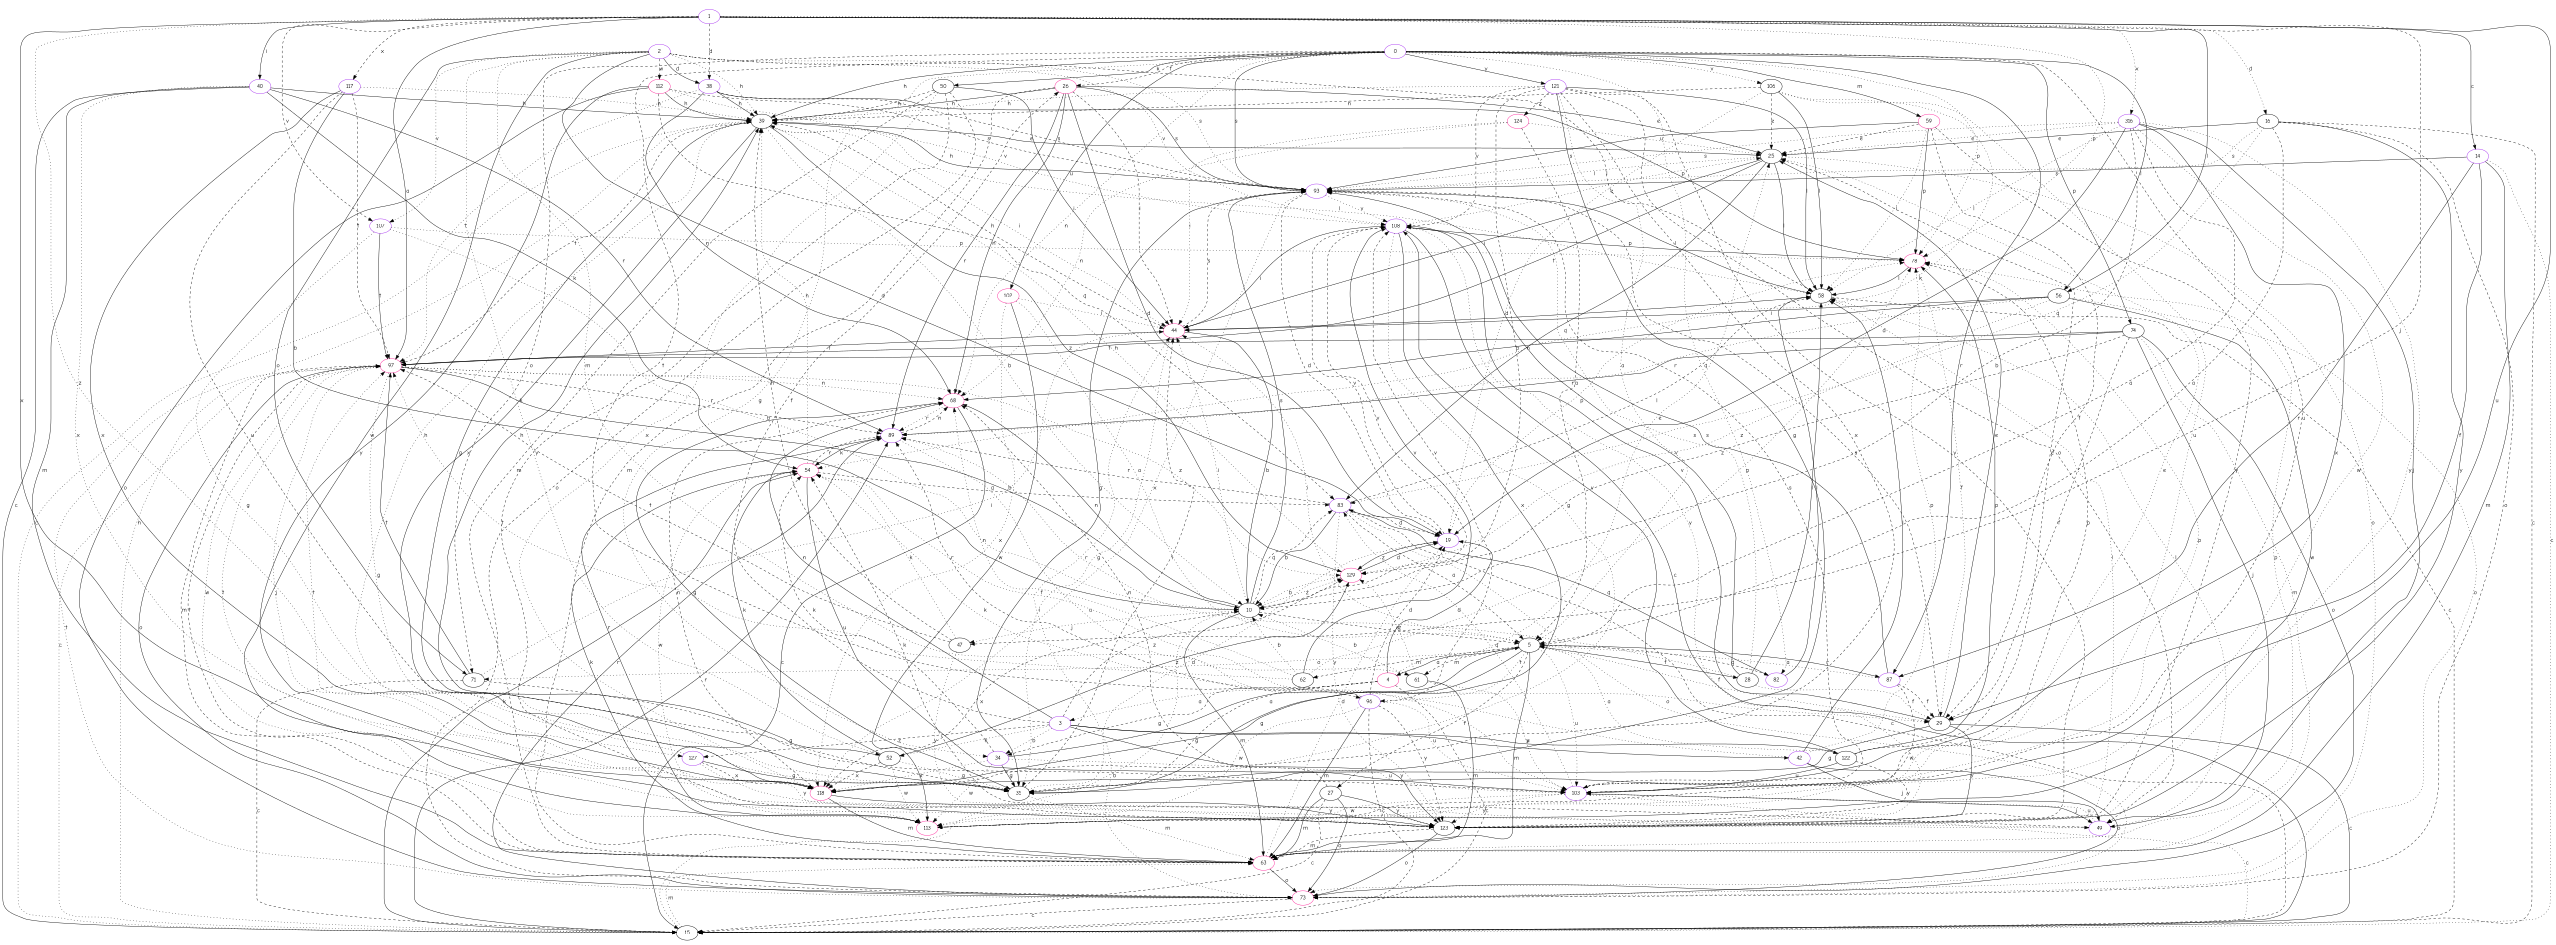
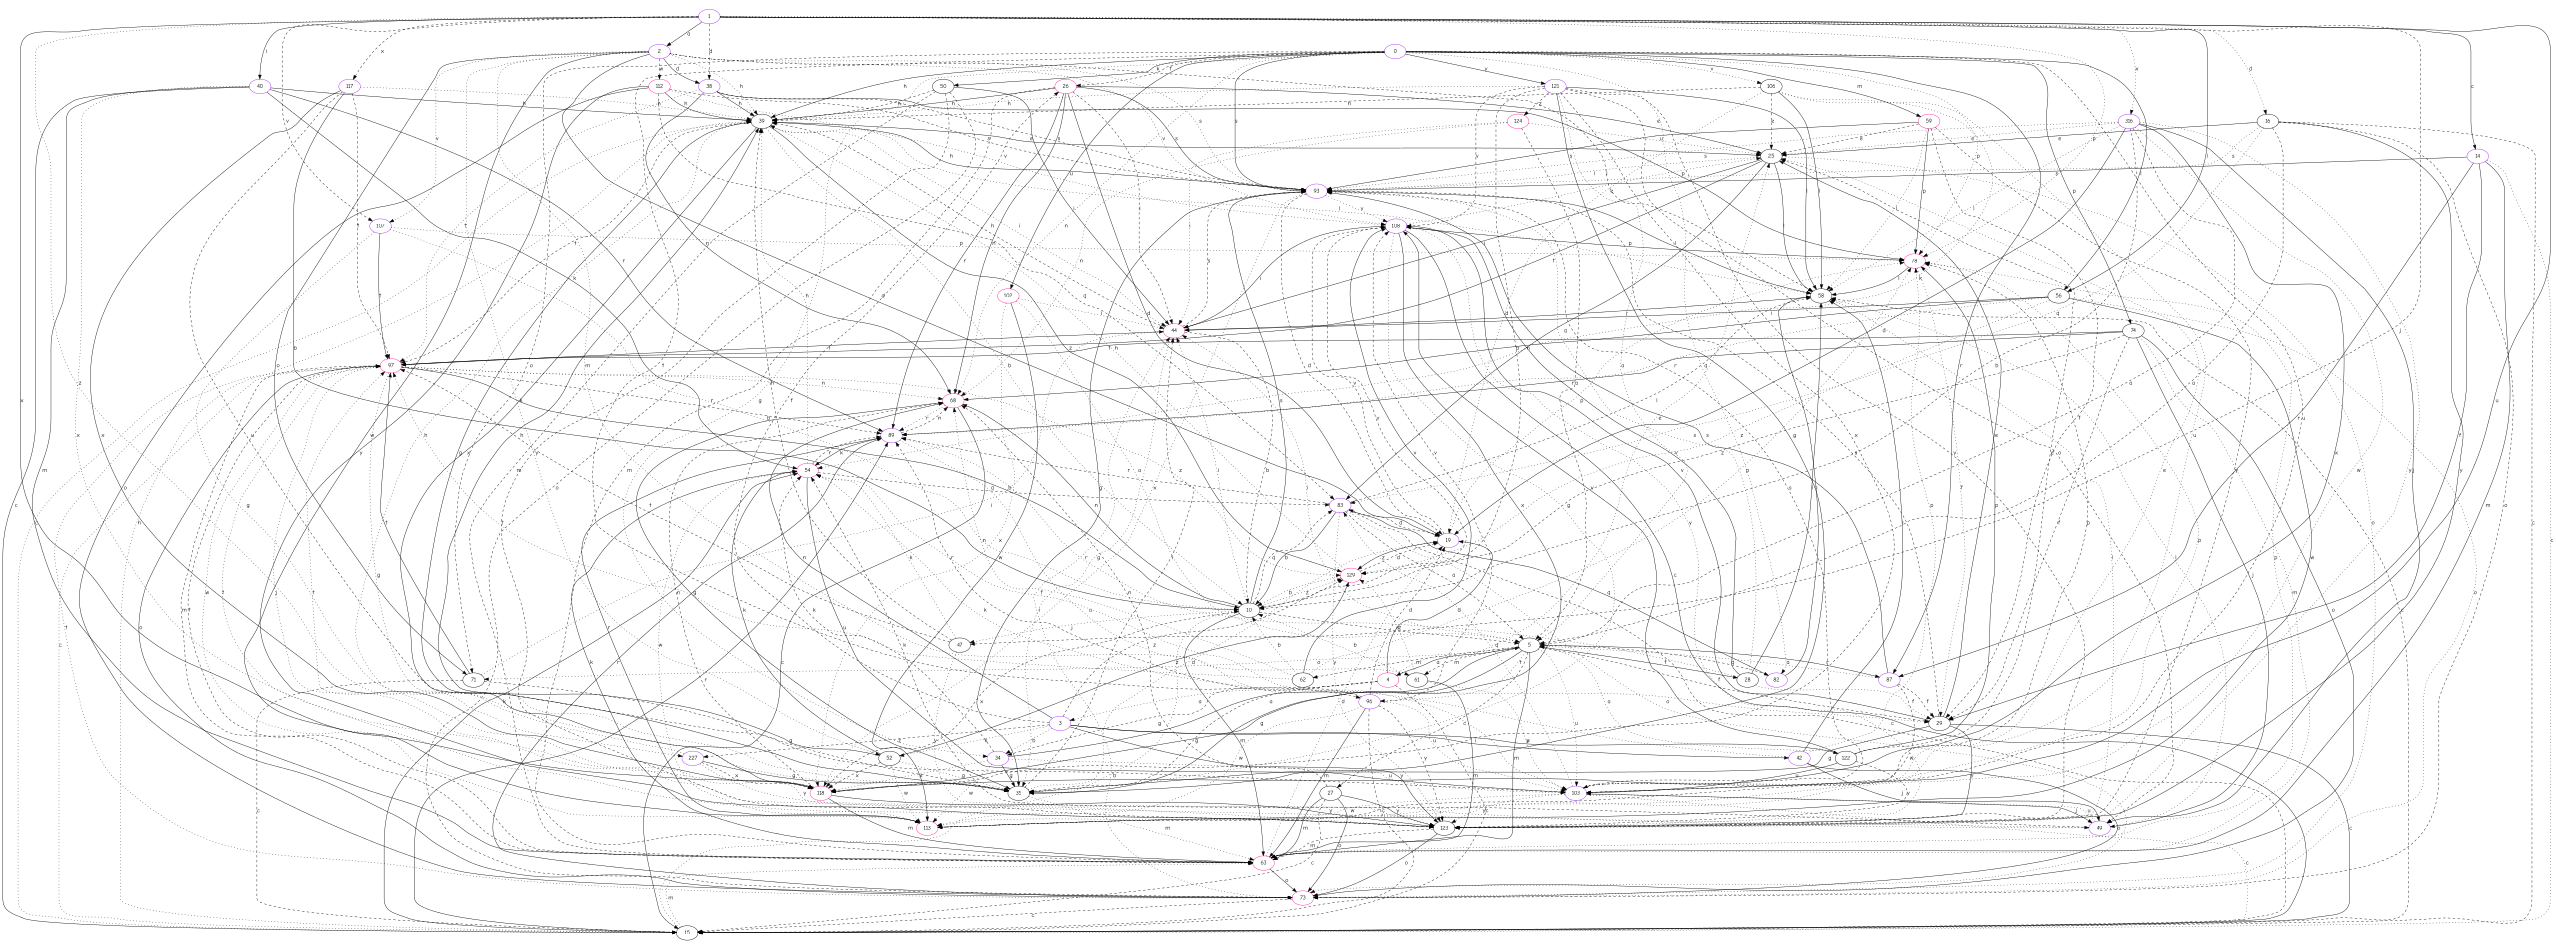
edge "1" -> "97": now "1" -> "2"
edge "44" -> "10": style solid -> dashed
edge "50" -> "118": removed, label "x"
edge "129" -> "19": style solid -> dashed
edge "5" -> "29": style dotted -> dashed
edge "5" -> "27": label "f" -> "c"
node "127": label "127" -> "227"
edge "58" -> "15": reversed
